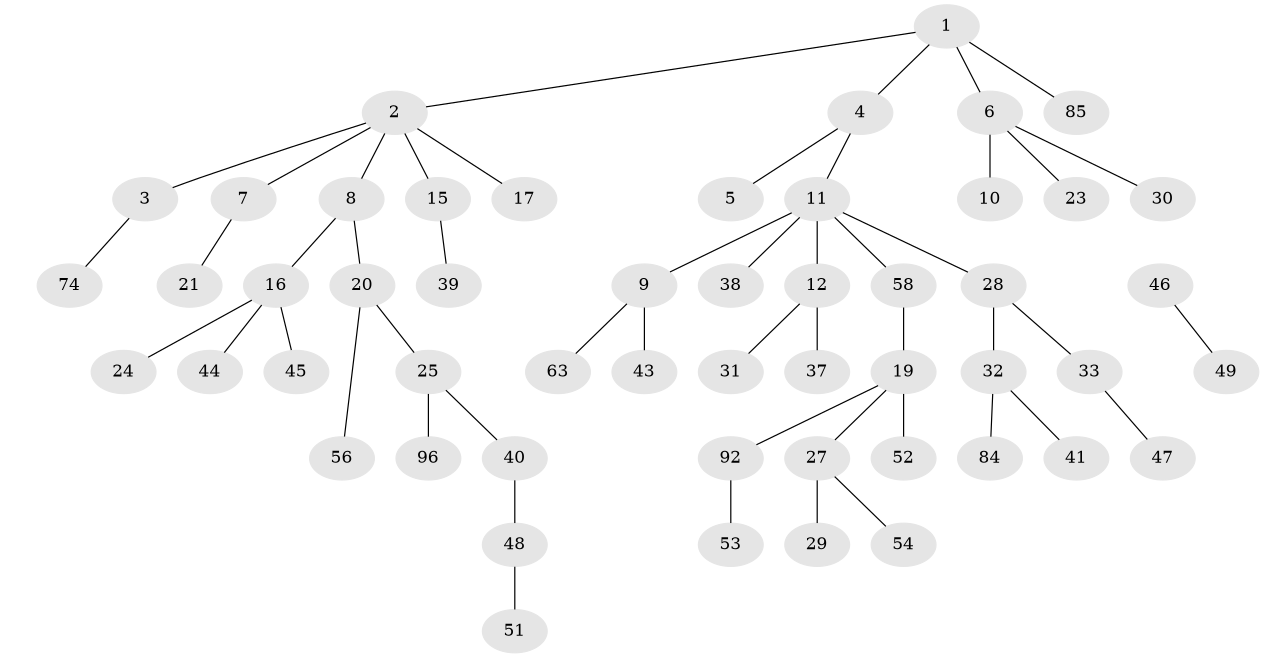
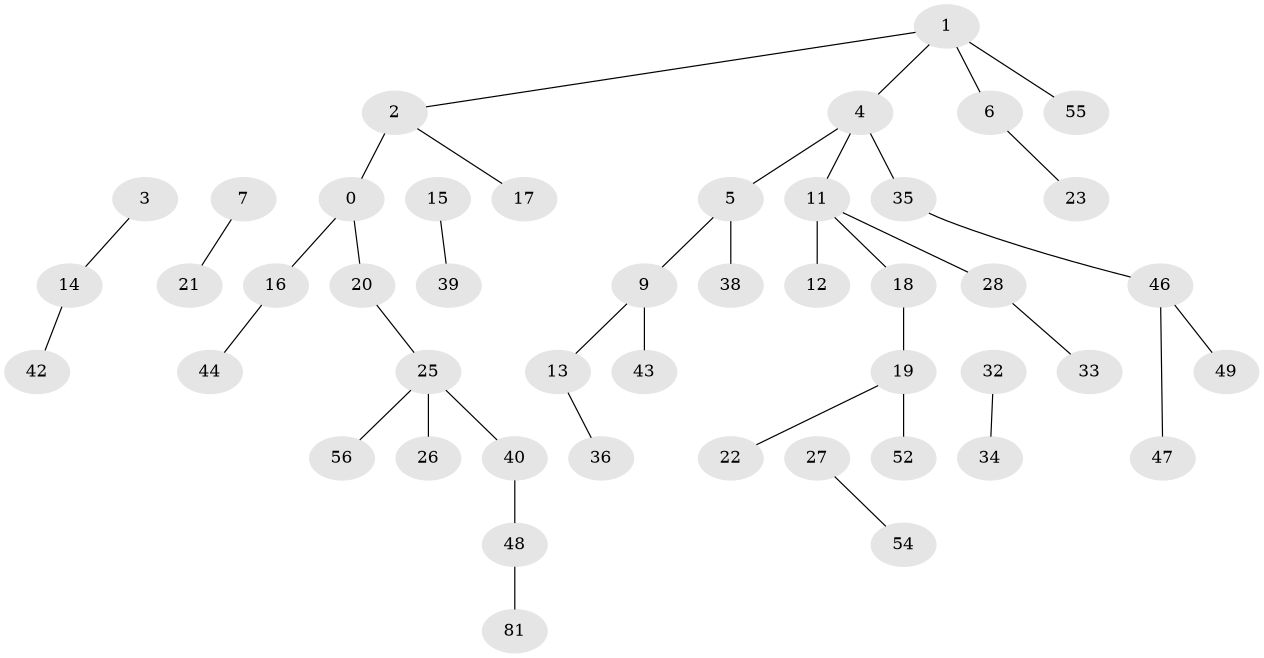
node "85": label "85" -> "55"
edge "2" -- "3": removed
edge "2" -- "7": removed
edge "2" -- "15": removed
node "8": label "8" -> "0"
node "35": added
node "10": removed
node "30": removed
edge "11" -- "9": now "5" -- "9"
edge "11" -- "38": now "5" -- "38"
node "74": label "74" -> "14"
node "58": label "58" -> "18"
edge "28" -- "32": removed
node "42": added
node "24": removed
node "45": removed
edge "20" -- "56": now "25" -- "56"
node "63": label "63" -> "13"
node "31": removed
node "37": removed
edge "19" -- "27": removed
edge "33" -- "47": now "46" -- "47"
node "96": label "96" -> "26"
node "36": added
node "92": label "92" -> "22"
node "84": label "84" -> "34"
node "41": removed
node "53": removed
node "29": removed
node "51": label "51" -> "81"
